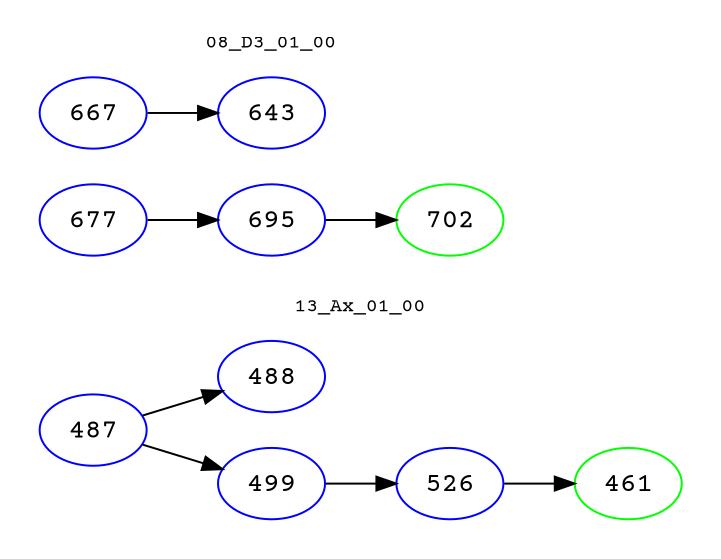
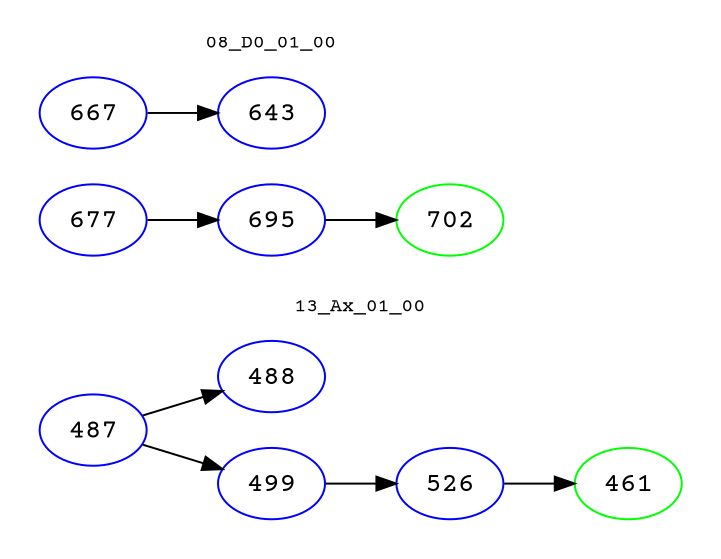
cluster "08_D3_01_00": label "08_D3_01_00" -> "08_D0_01_00"
